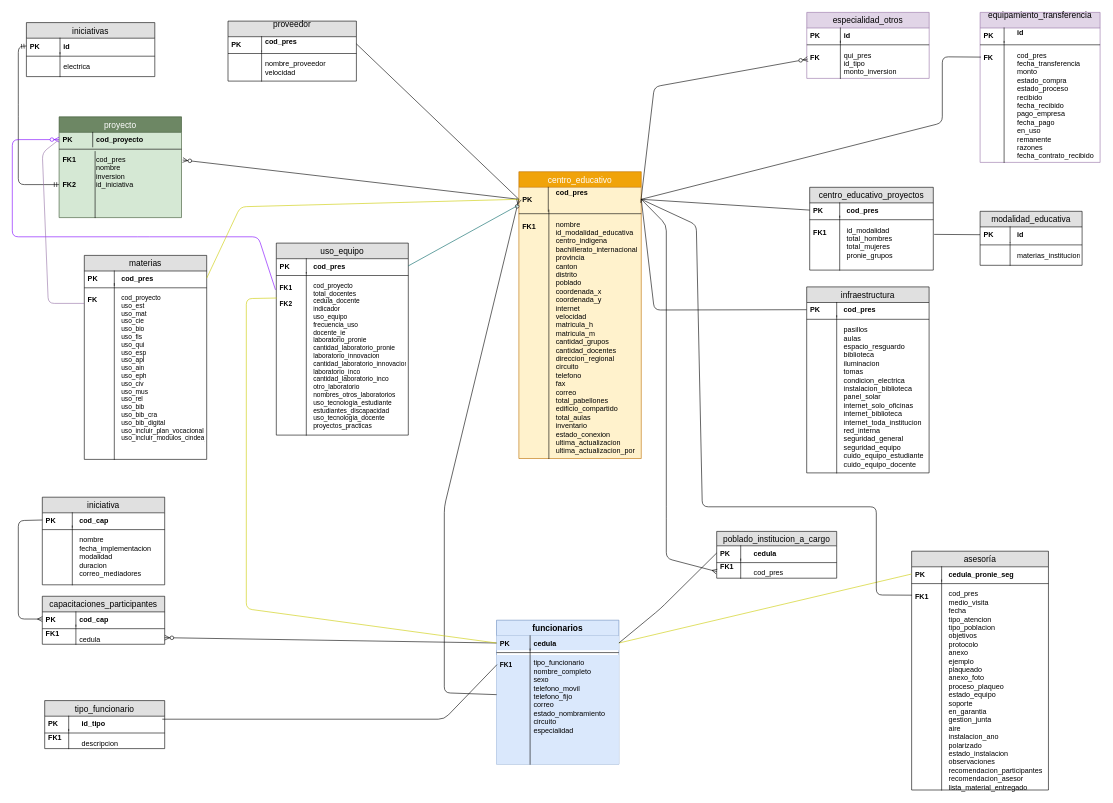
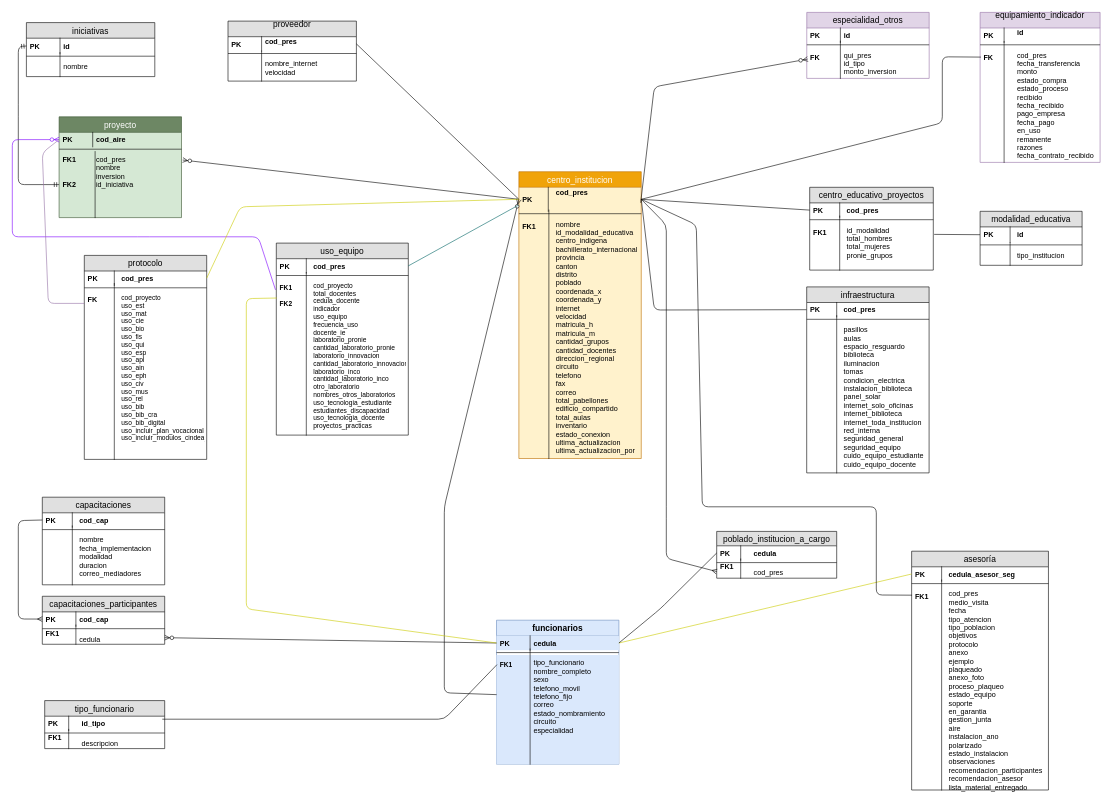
node "equipamiento_transferencia": label "equipamiento_transferencia" -> "equipamiento_indicador"
node "nombre_proveedor velocidad": label "nombre_proveedor velocidad" -> "nombre_internet velocidad"
node "electrica": label "electrica" -> "nombre"
node "cod_proyecto": label "cod_proyecto" -> "cod_aire"
node "centro_educativo": label "centro_educativo" -> "centro_institucion"
node "materias_institucion": label "materias_institucion" -> "tipo_institucion"
node "materias": label "materias" -> "protocolo"
node "iniciativa": label "iniciativa" -> "capacitaciones"
node "cedula_pronie_seg": label "cedula_pronie_seg" -> "cedula_asesor_seg"
